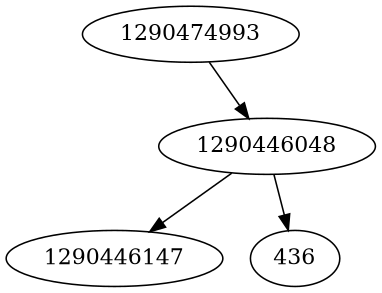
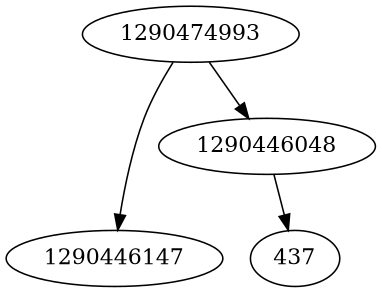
edge "1290446048" -> "1290446147": now "1290474993" -> "1290446147"
node "436": label "436" -> "437"
